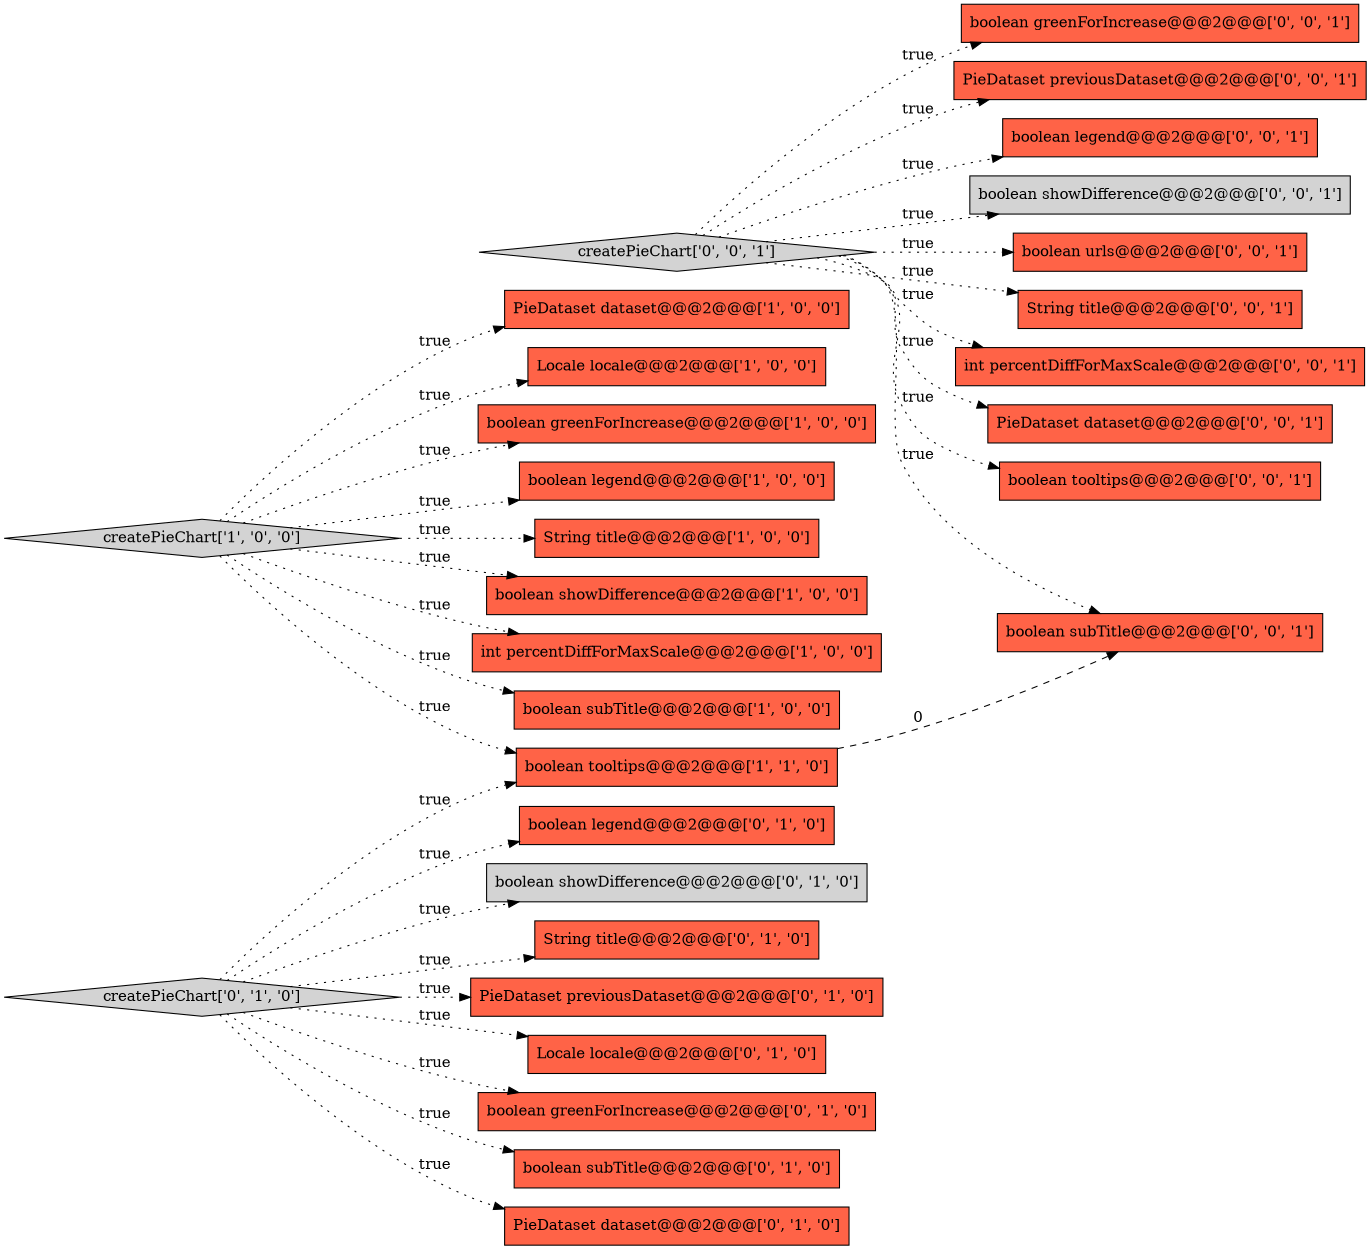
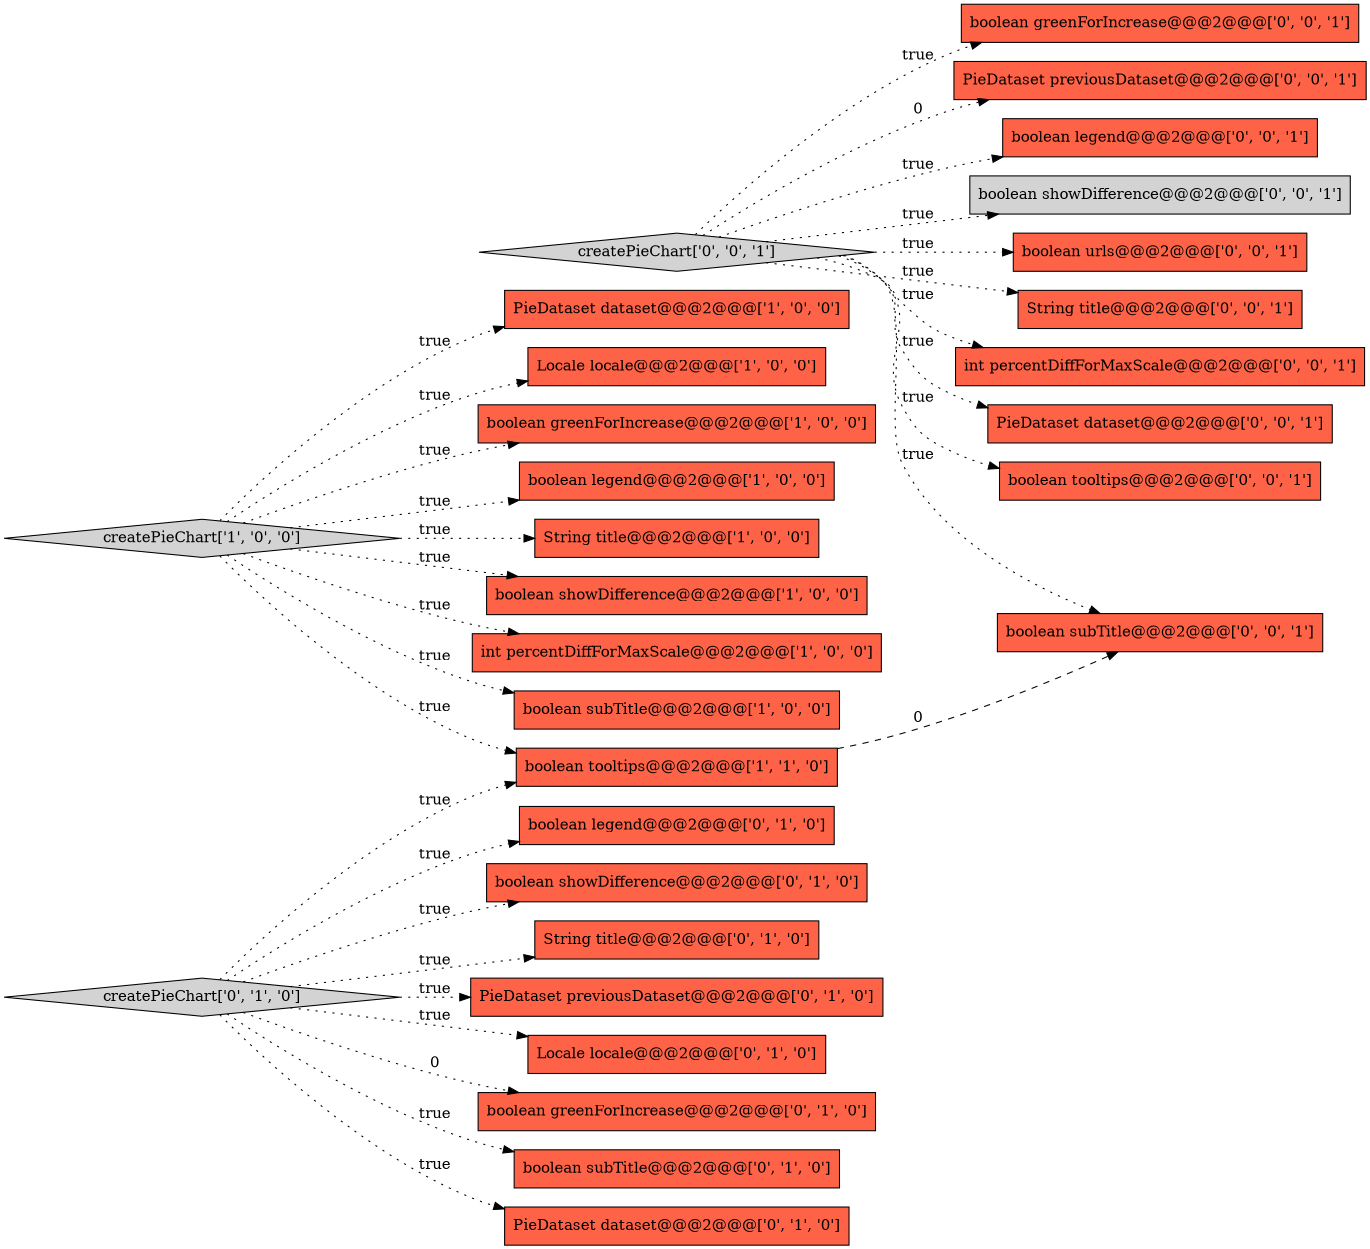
edge "createPieChart['0', '0', '1']" -> "PieDataset previousDataset@@@2@@@['0', '0', '1']": label "true" -> "0"
node "boolean showDifference@@@2@@@['0', '1', '0']": fillcolor lightgray -> tomato
edge "createPieChart['0', '1', '0']" -> "boolean greenForIncrease@@@2@@@['0', '1', '0']": label "true" -> "0"
